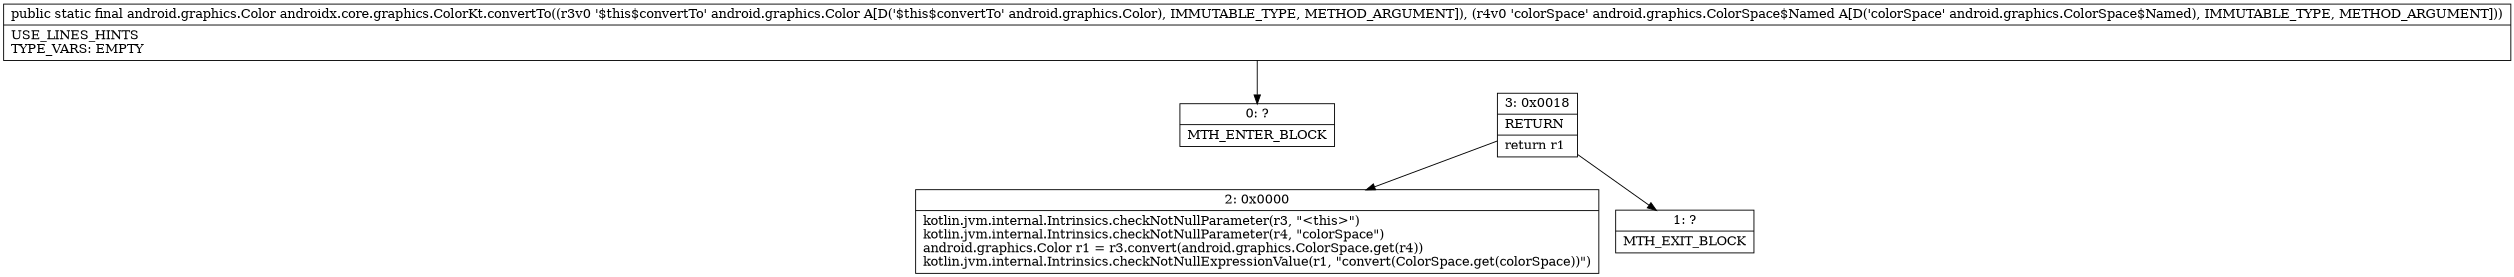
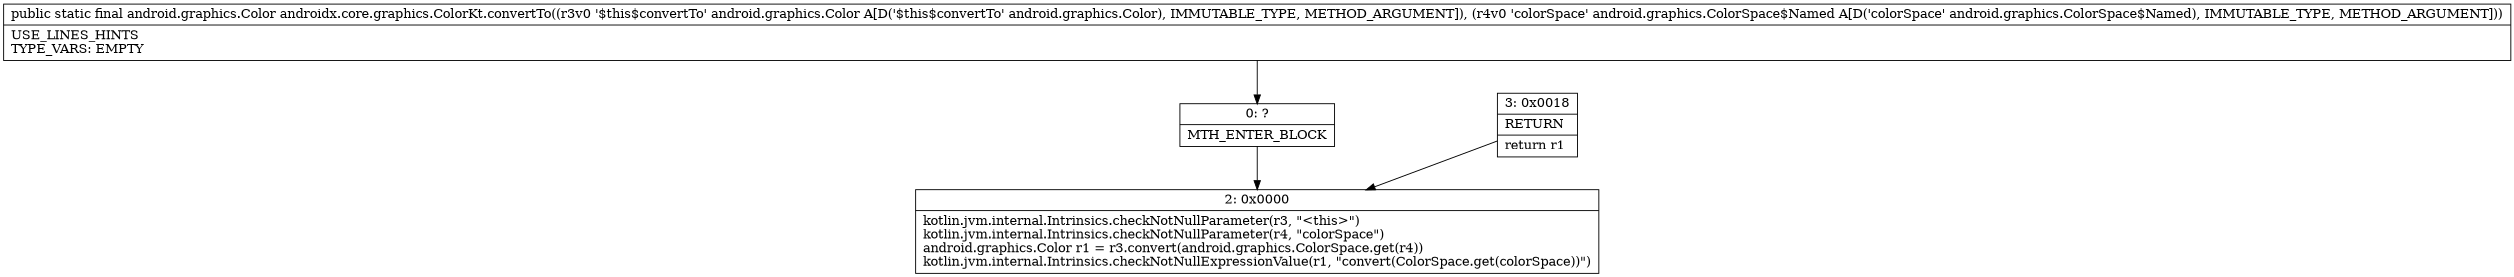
edge "0: ?" -> "2: 0x0000": added
node "1: ?": removed
